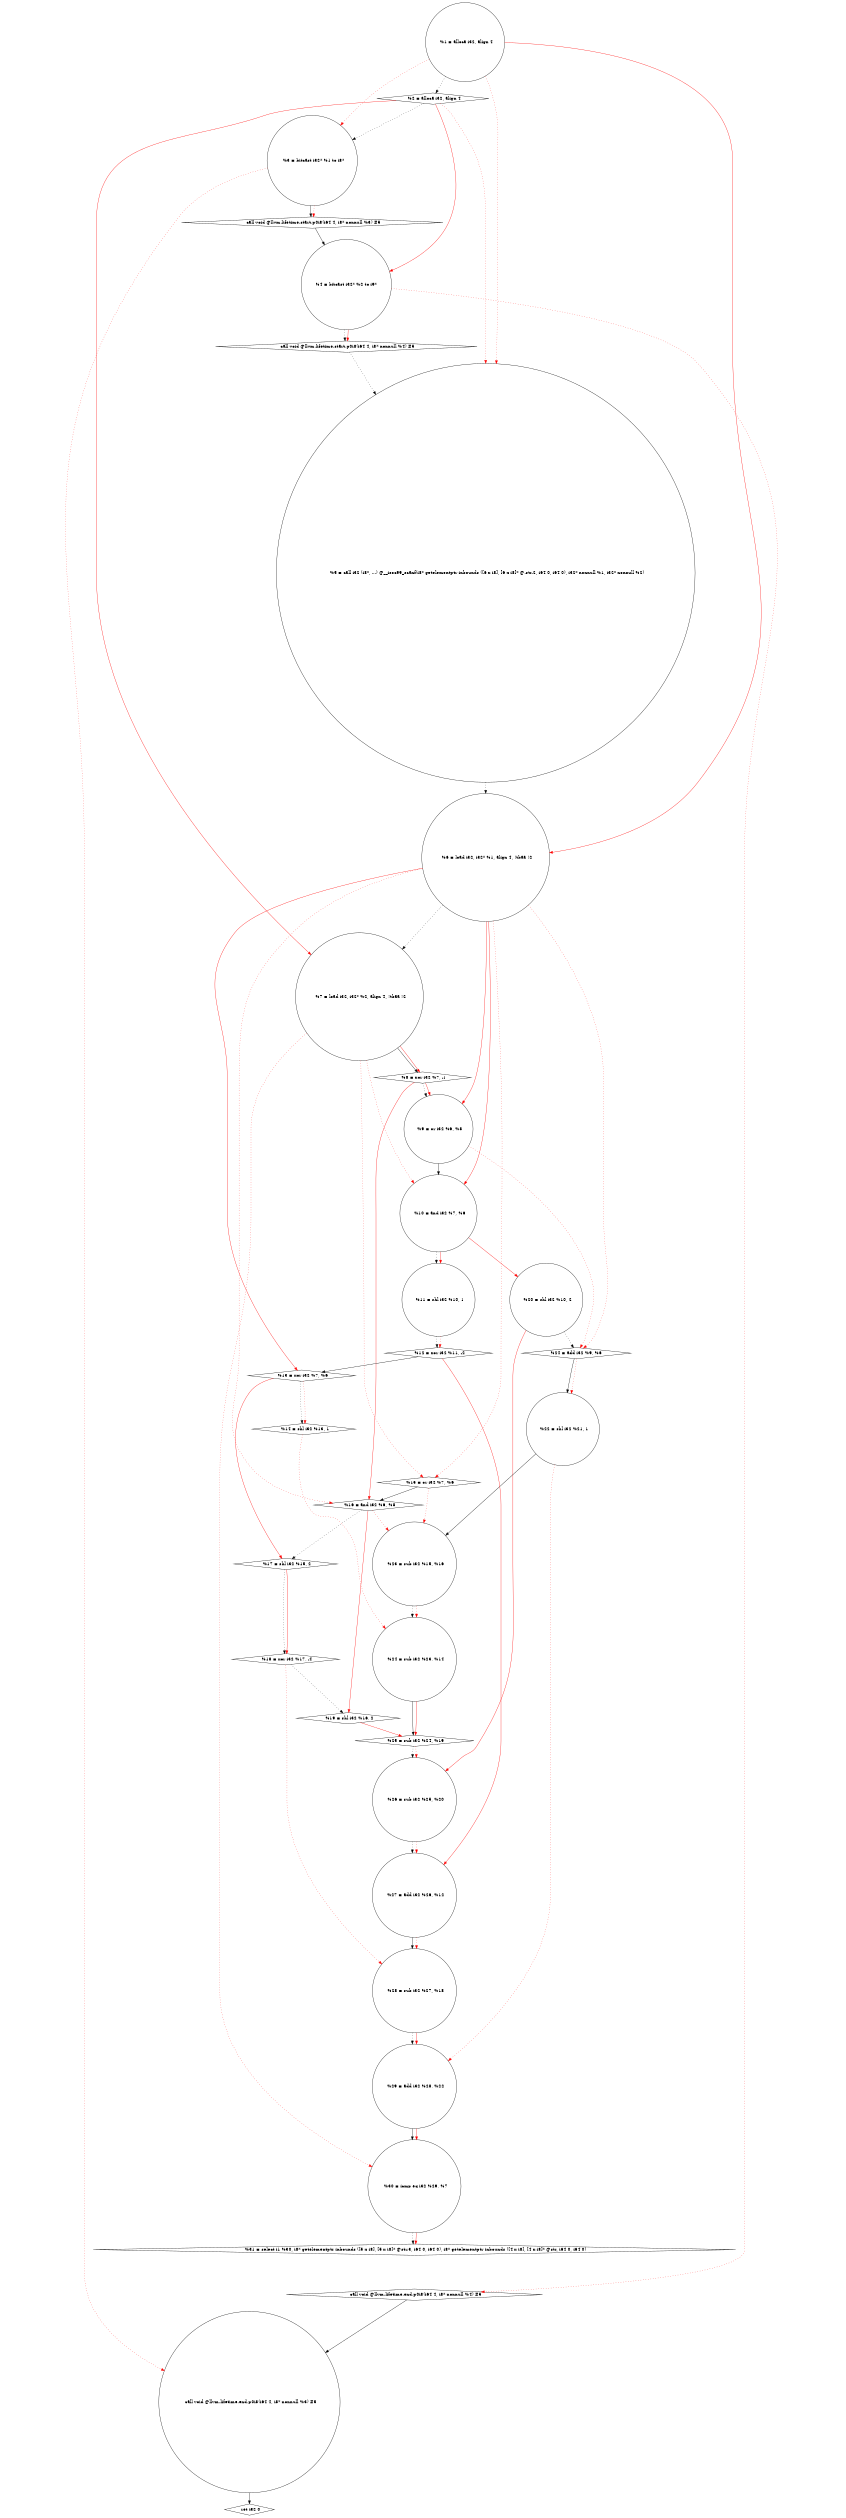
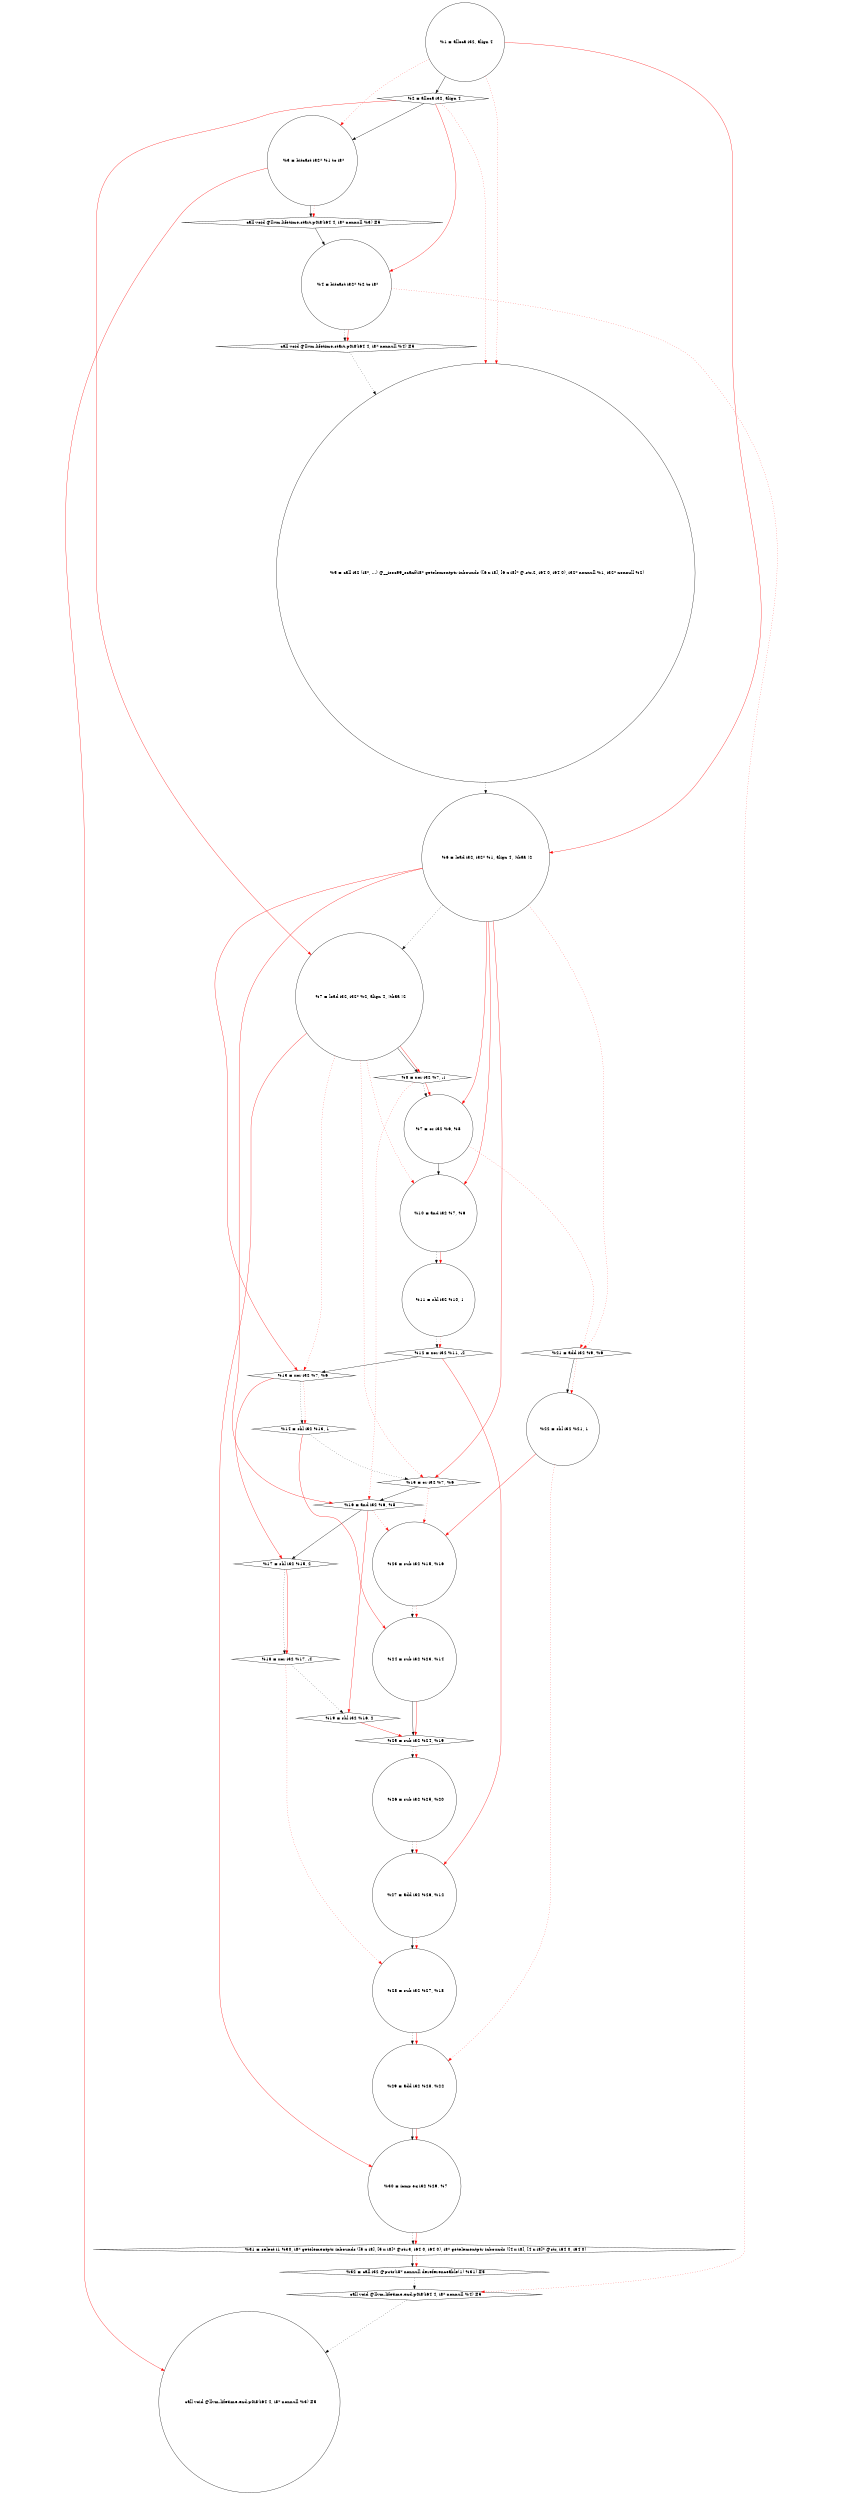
edge "%1 = alloca i32, align 4" -> "%2 = alloca i32, align 4": style dotted -> solid
edge "%2 = alloca i32, align 4" -> "%3 = bitcast i32* %1 to i8*": style dotted -> solid
node "%4 = bitcast i32* %2 to i9*": label "%4 = bitcast i32* %2 to i9*" -> "%4 = bitcast i32* %2 to i8*"
node "%9 = or i32 %6, %8": label "%9 = or i32 %6, %8" -> "%7 = or i32 %6, %8"
edge "%6 = load i32, i32* %1, align 4, !tbaa !2" -> "%16 = and i32 %6, %8": style dotted -> solid
edge "%6 = load i32, i32* %1, align 4, !tbaa !2" -> "%15 = or i32 %7, %6": style dotted -> solid
edge "%7 = load i32, i32* %2, align 4, !tbaa !2" -> "%13 = xor i32 %7, %6": added
edge "%3 = bitcast i32* %1 to i8*" -> "call void @llvm.lifetime.end.p0i8(i64 4, i8* nonnull %3) #5": style dotted -> solid
edge "%8 = xor i32 %7, -1" -> "%16 = and i32 %6, %8": style solid -> dotted
node "%20 = shl i32 %10, 2": removed
node "%24 = add i32 %9, %6": label "%24 = add i32 %9, %6" -> "%21 = add i32 %9, %6"
edge "%14 = shl i32 %13, 1" -> "%15 = or i32 %7, %6": added
edge "%22 = shl i32 %21, 1" -> "%23 = sub i32 %15, %16": color black -> red
edge "%14 = shl i32 %13, 1" -> "%24 = sub i32 %23, %14": style dotted -> solid
edge "%16 = and i32 %6, %8" -> "%17 = shl i32 %15, 2": style dotted -> solid
edge "%7 = load i32, i32* %2, align 4, !tbaa !2" -> "%30 = icmp eq i32 %29, %7": style dotted -> solid
node "%32 = call i32 @puts(i8* nonnull dereferenceable(1) %31) #5": added
edge "call void @llvm.lifetime.end.p0i8(i64 4, i8* nonnull %4) #5" -> "call void @llvm.lifetime.end.p0i8(i64 4, i8* nonnull %3) #5": style solid -> dotted
node "ret i32 0": removed
